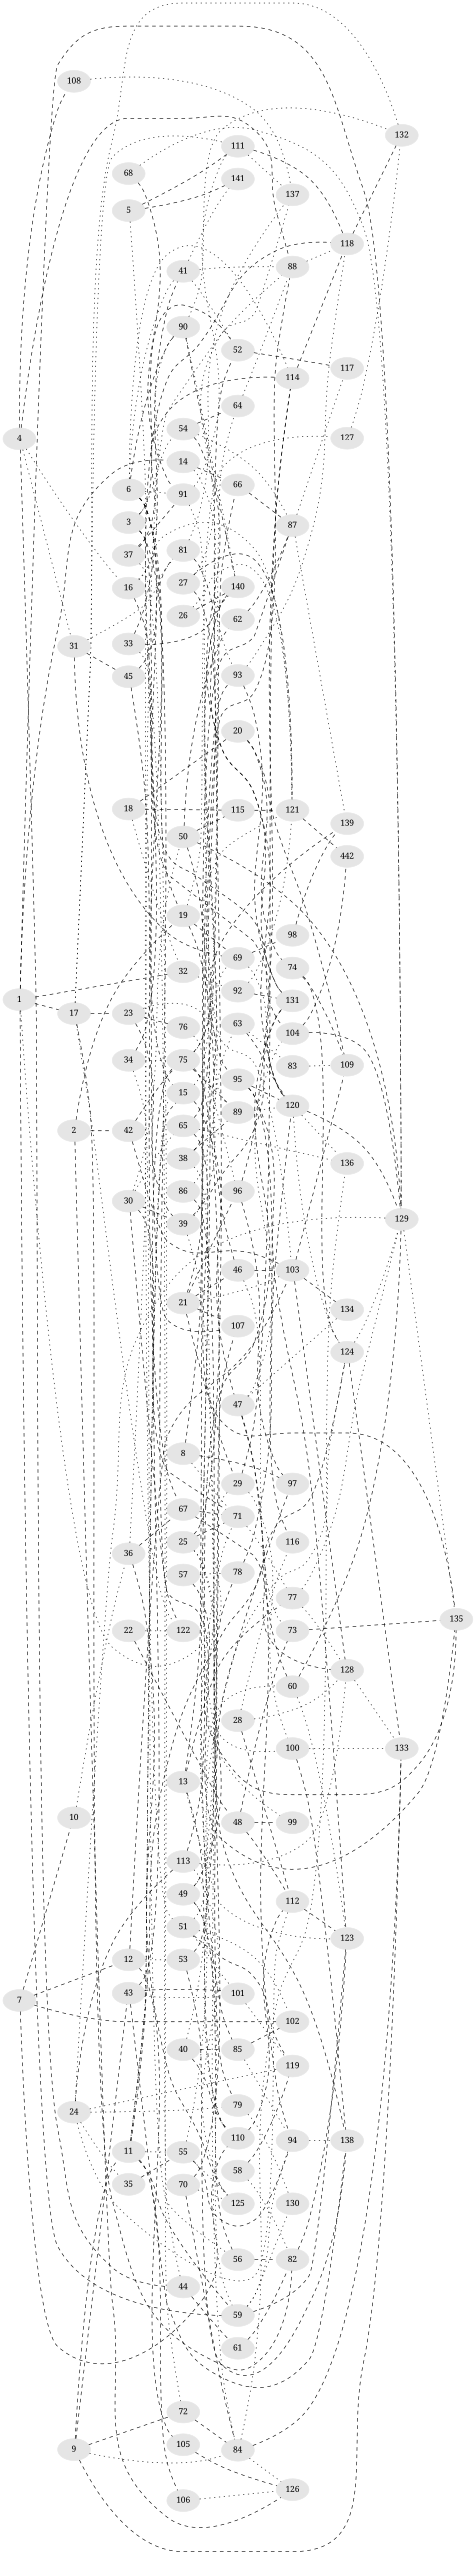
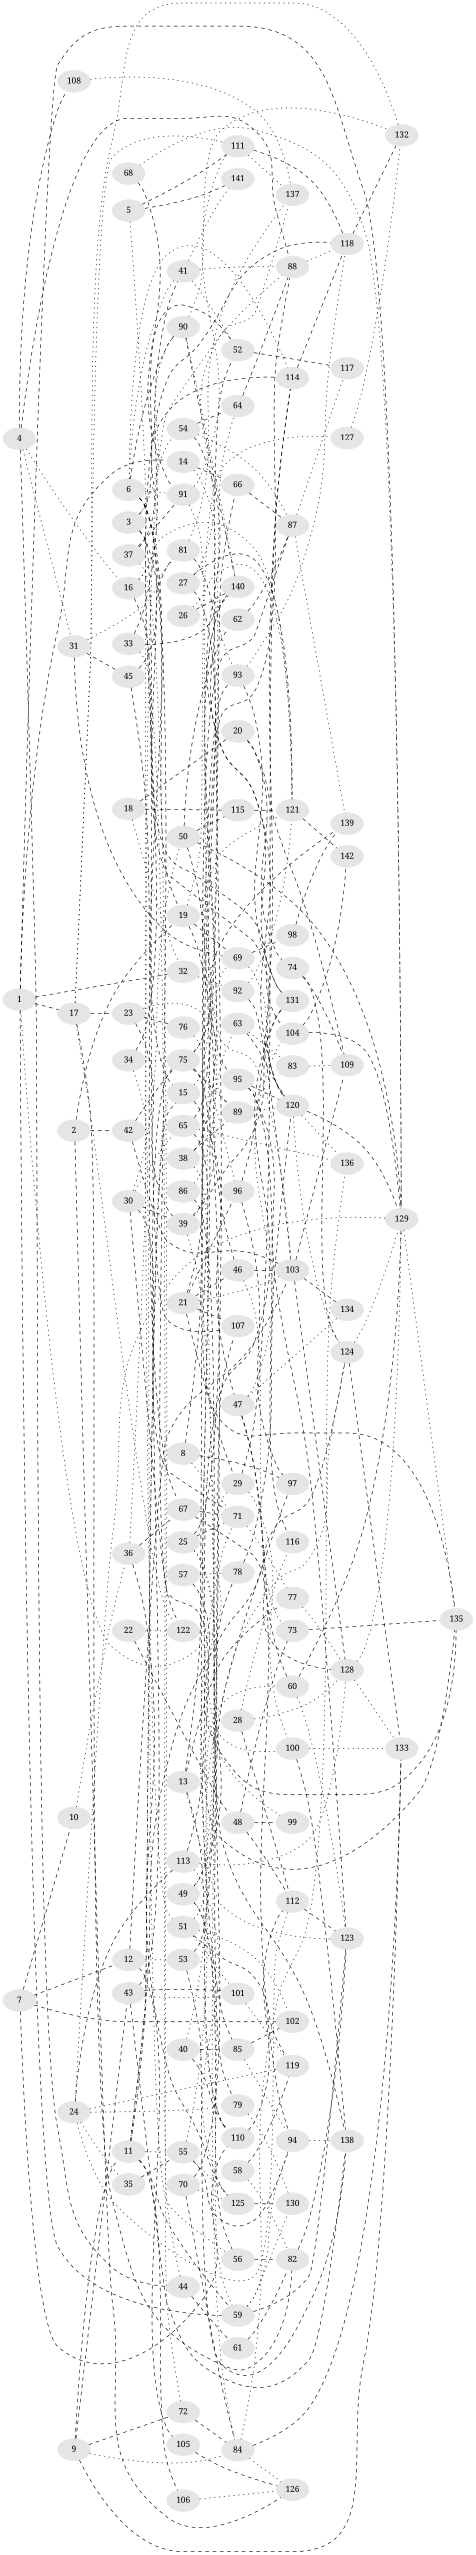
edge "88" -- "64": style dotted -> dashed
node "442": label "442" -> "142"
edge "92" -- "131": now "92" -- "103"
edge "129" -- "77": now "129" -- "128"
edge "125" -- "130": added
